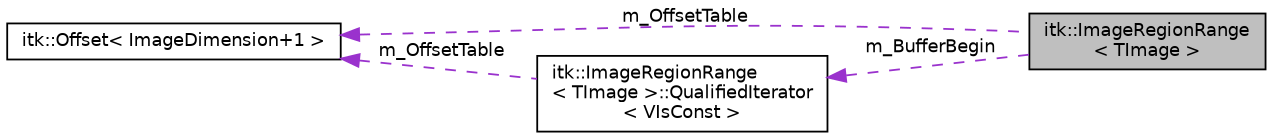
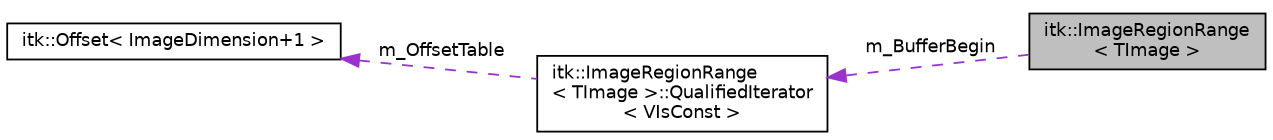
edge "itk::ImageRegionRange < TImage >" -> "itk::Offset< ImageDimension+1 >": removed, label "m_OffsetTable"
